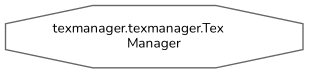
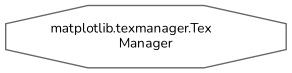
node "texmanager.texmanager.Tex Manager": label "texmanager.texmanager.Tex Manager" -> "matplotlib.texmanager.Tex Manager"
